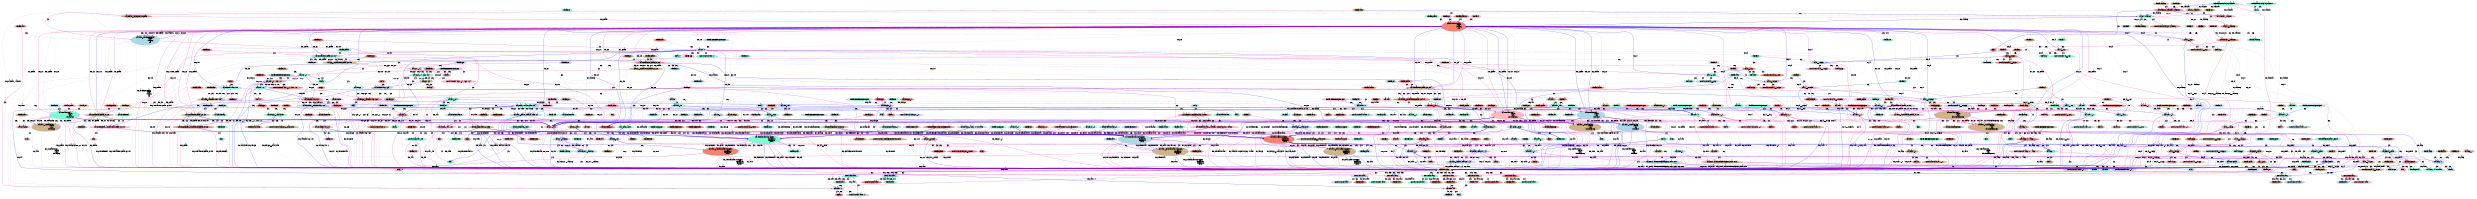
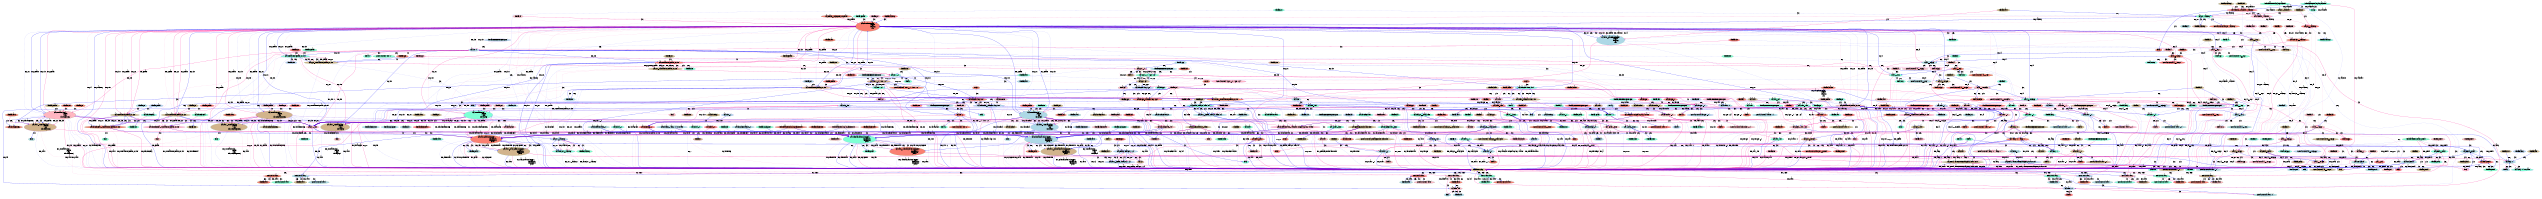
edge "(Call,id == 0x06)" -> "(Literal,0x06)": removed, label "CFG:"
edge "(Call,info.language)" -> "(Call,UnserializeString( pReader, pos, size, info.language))": label "AST: " -> "NULL: "
node "(ControlStructure,start + size)": label "(ControlStructure,start + size)" -> "(Call,start + size)"
edge "(Call,static_cast<long>(num))" -> "(MethodReturn,long)": added, label "DDG: num"
edge "(Literal,0x16BB)" -> "(Call,id == 0x16BB)": now "(Call,lacing = 1)" -> "(Call,id == 0x16BB)"
